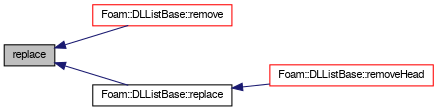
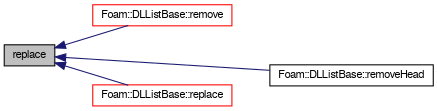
node "Foam::DLListBase::removeHead": color red -> black
edge "Foam::DLListBase::removeHead" -> "Foam::DLListBase::replace": now "Foam::DLListBase::removeHead" -> "replace"
node "Foam::DLListBase::replace": color black -> red
